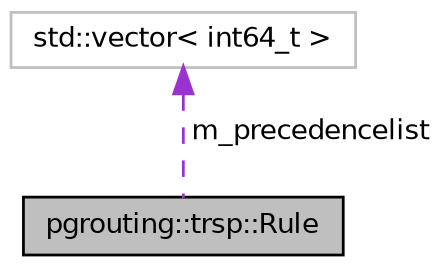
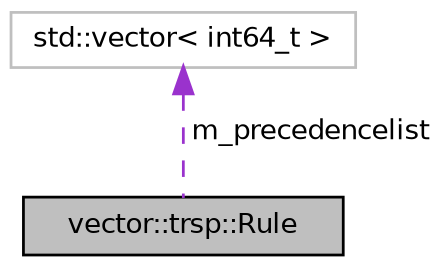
node "pgrouting::trsp::Rule": label "pgrouting::trsp::Rule" -> "vector::trsp::Rule"
